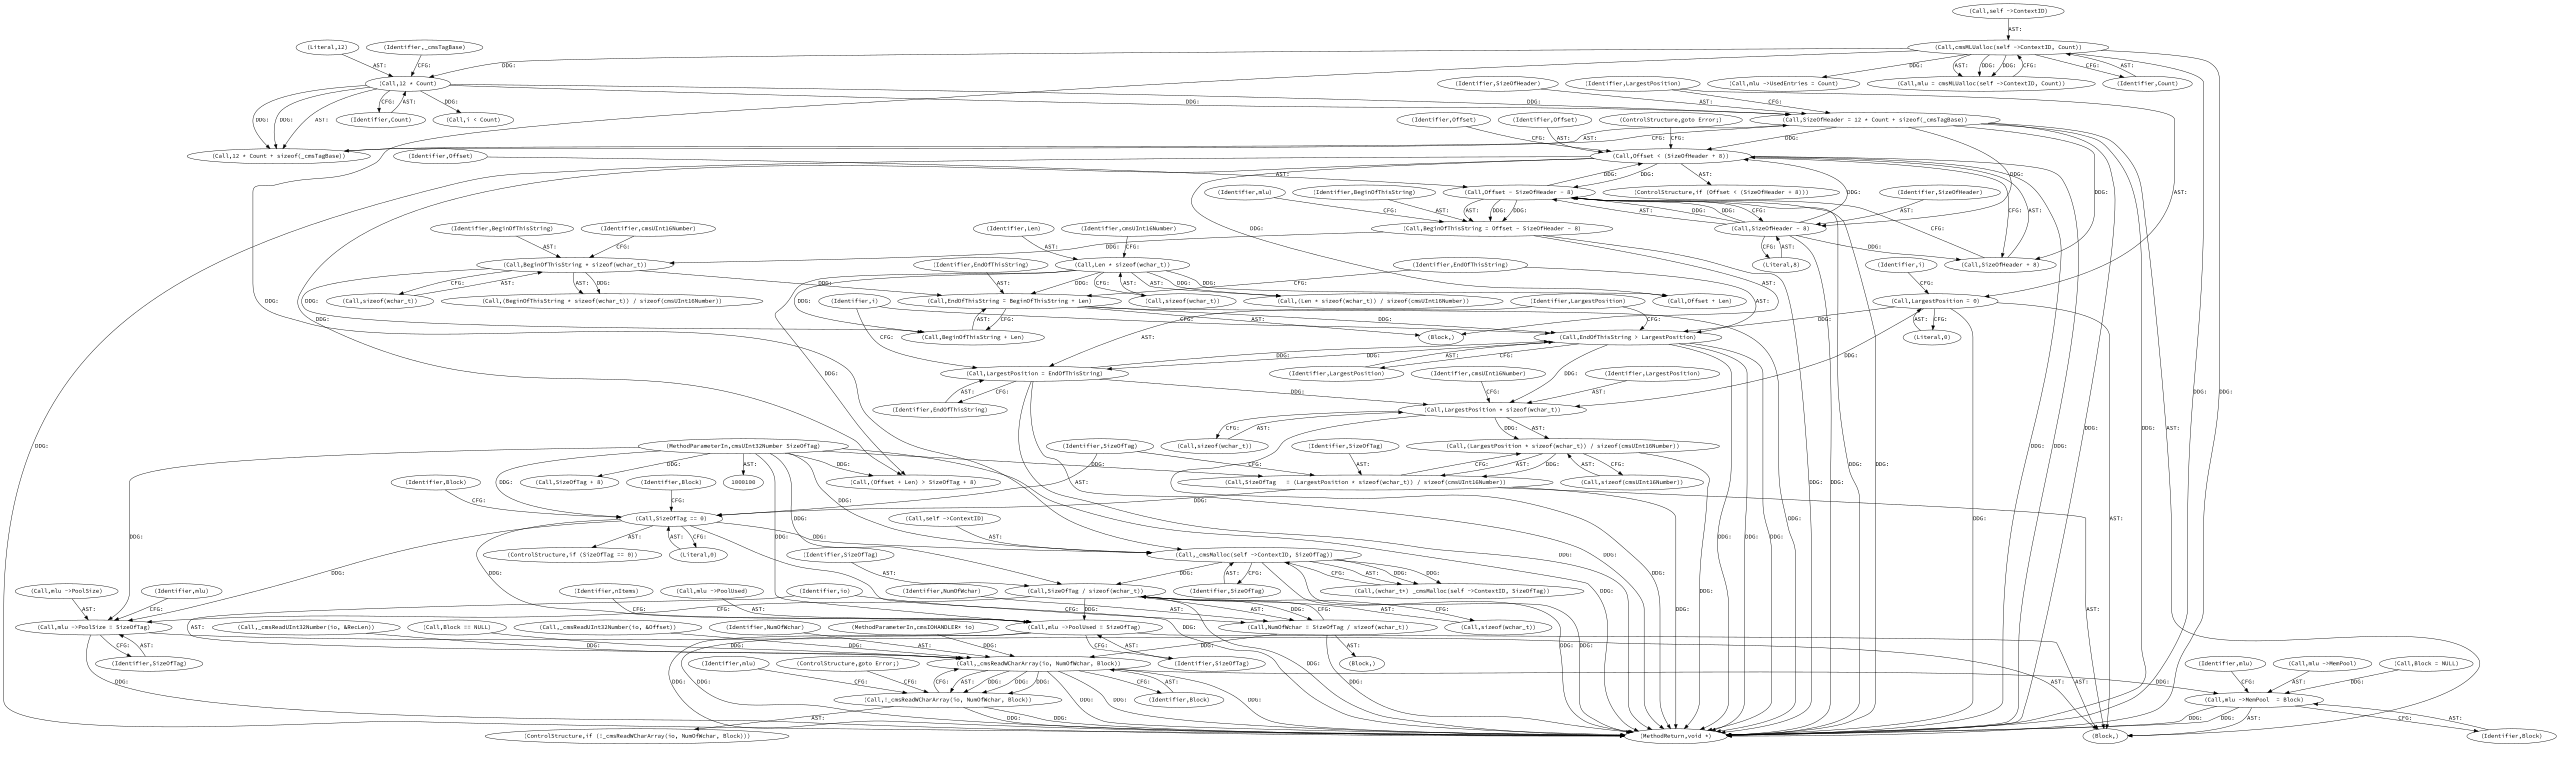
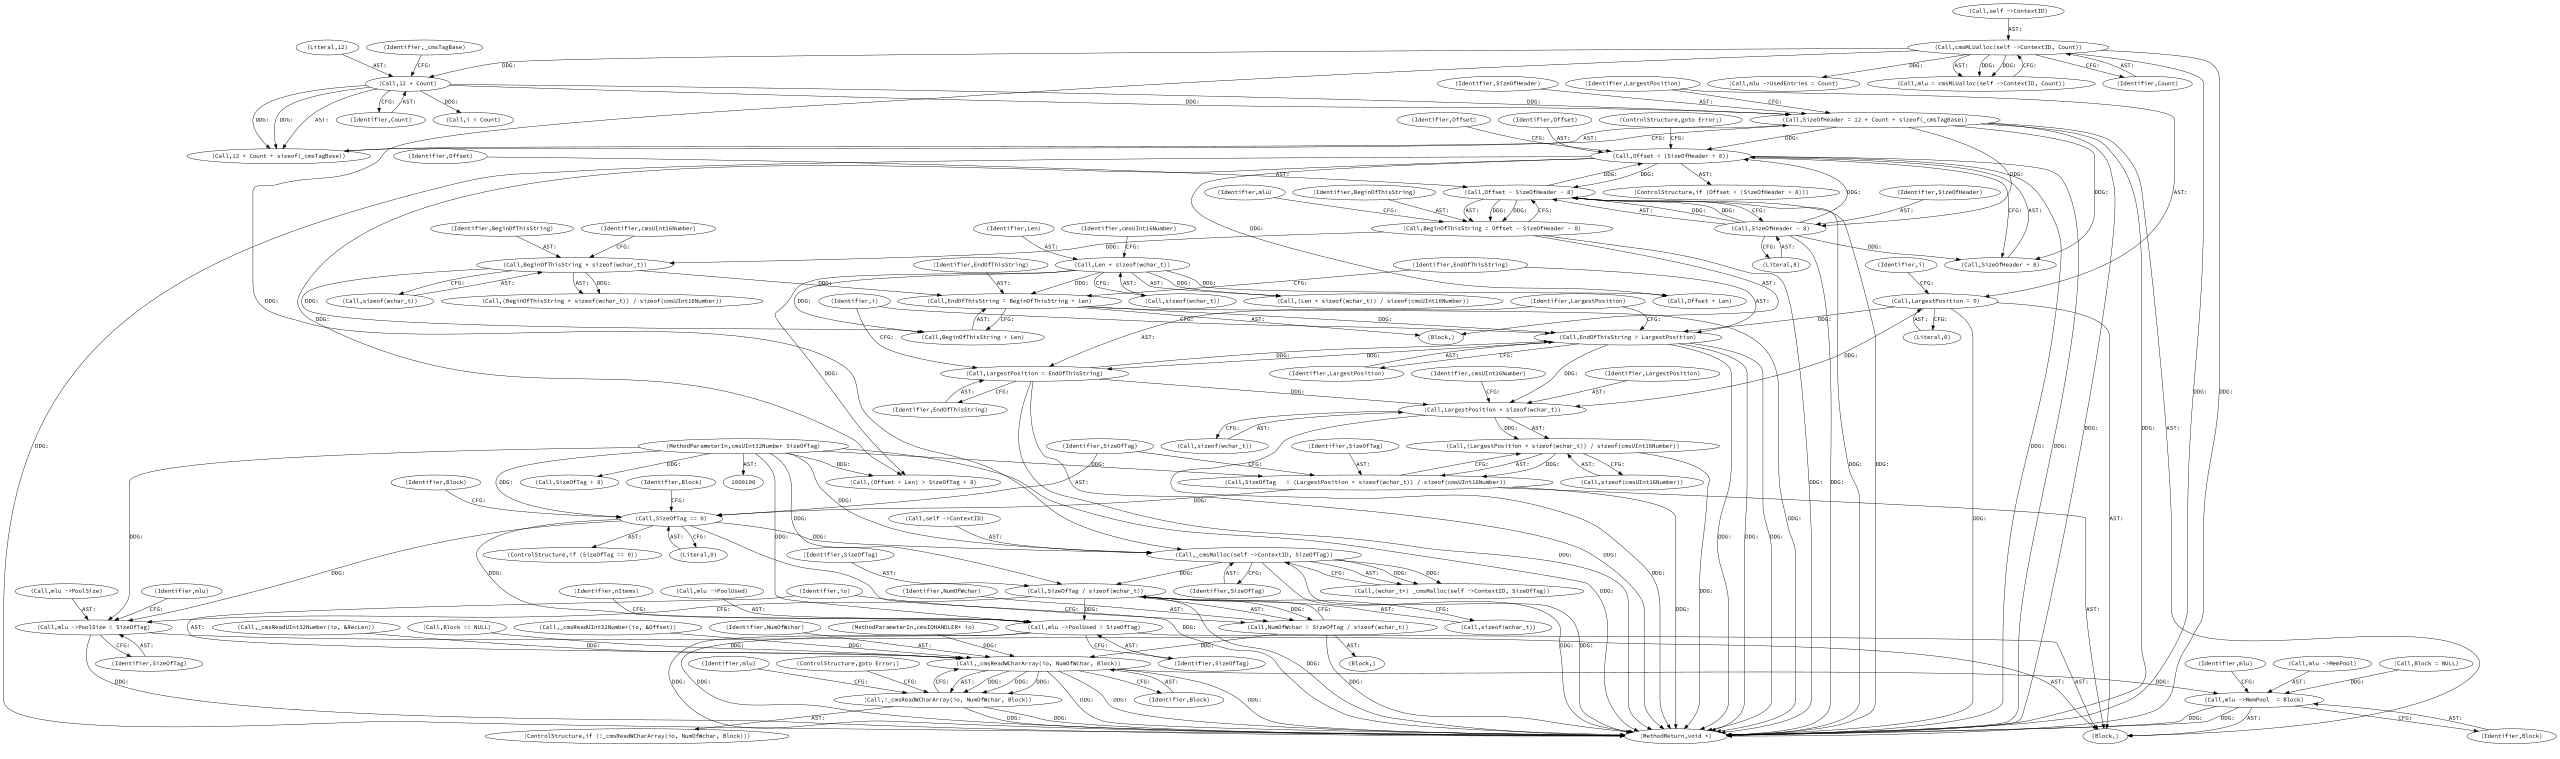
edge "(Call,SizeOfHeader + 8)" -> "(Call,Offset - SizeOfHeader - 8)": now "(Call,BeginOfThisString = Offset - SizeOfHeader - 8)" -> "(Call,Offset - SizeOfHeader - 8)"
